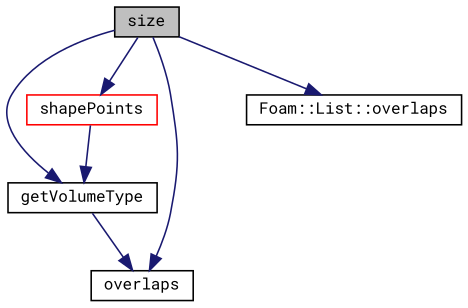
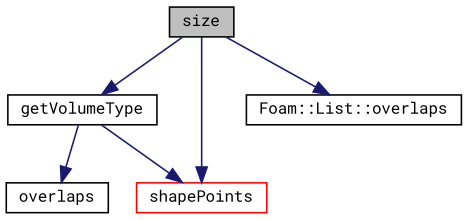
edge "shapePoints" -> "getVolumeType": reversed
edge "size" -> "overlaps": removed
